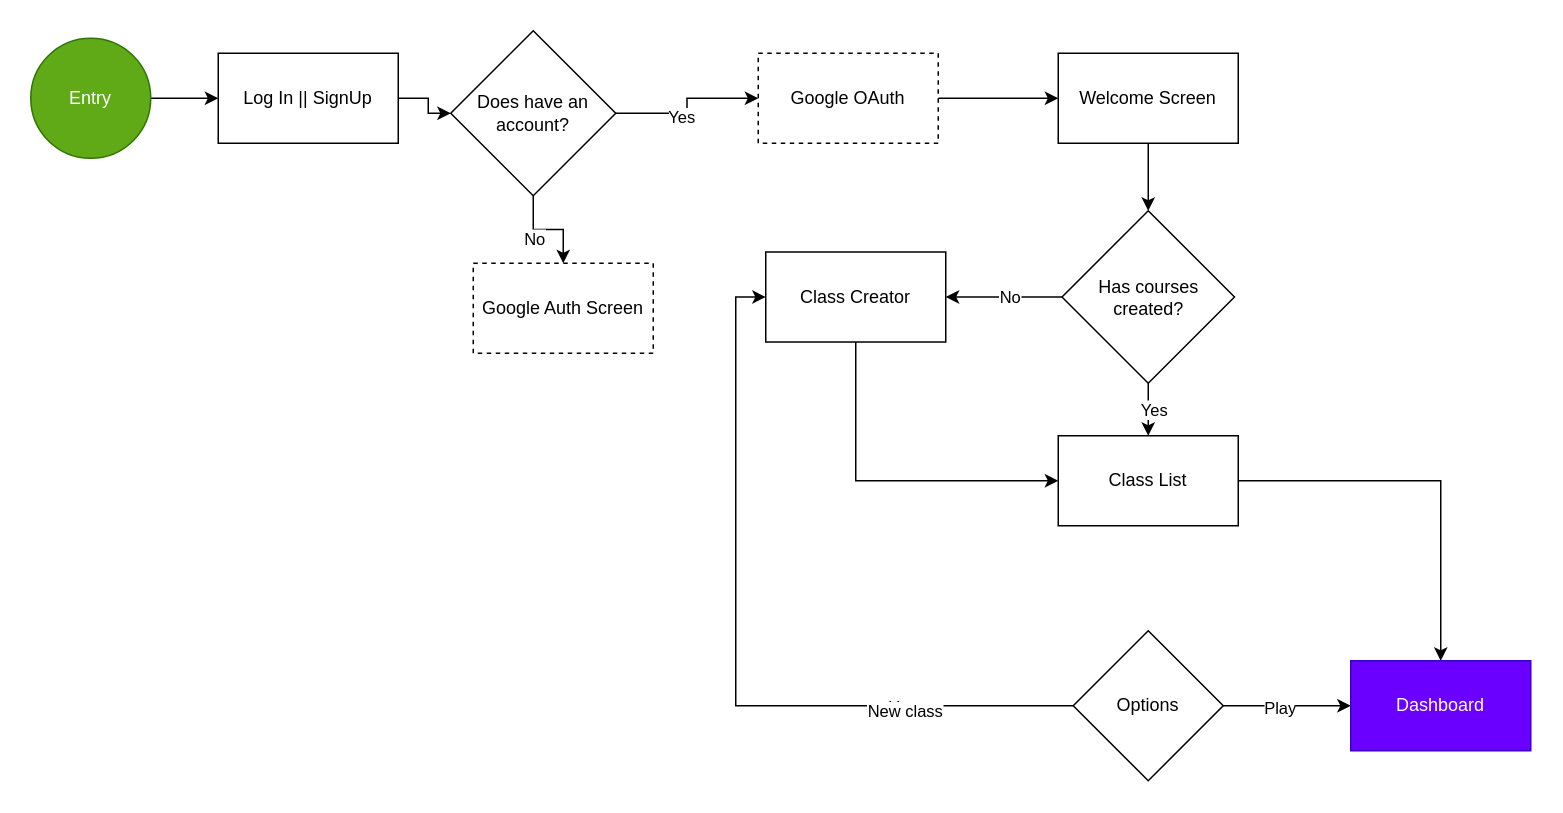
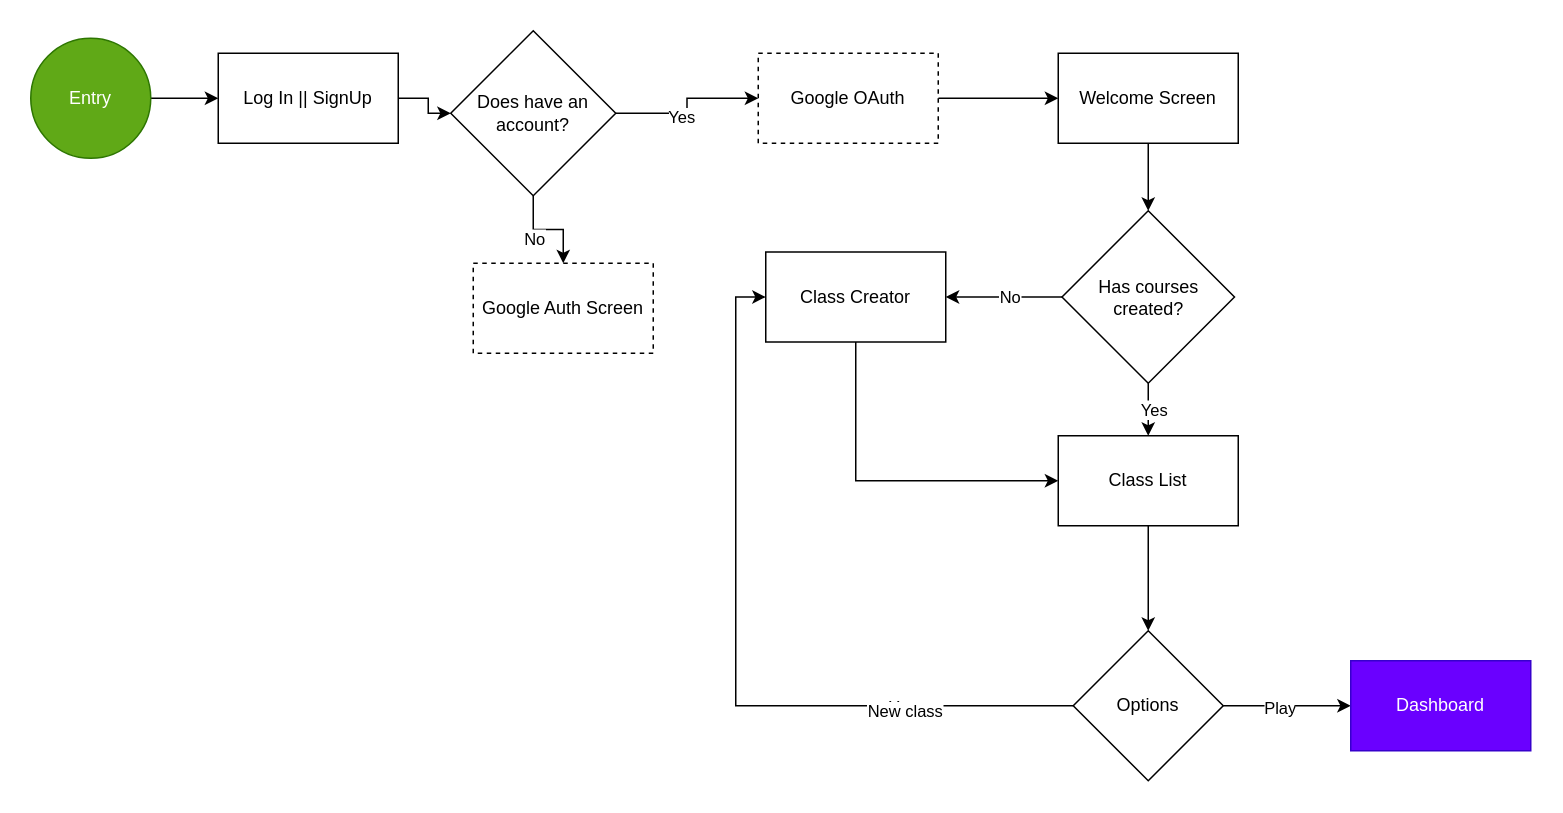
edge "Class List" -> "Dashboard": now "Class List" -> "Options"
